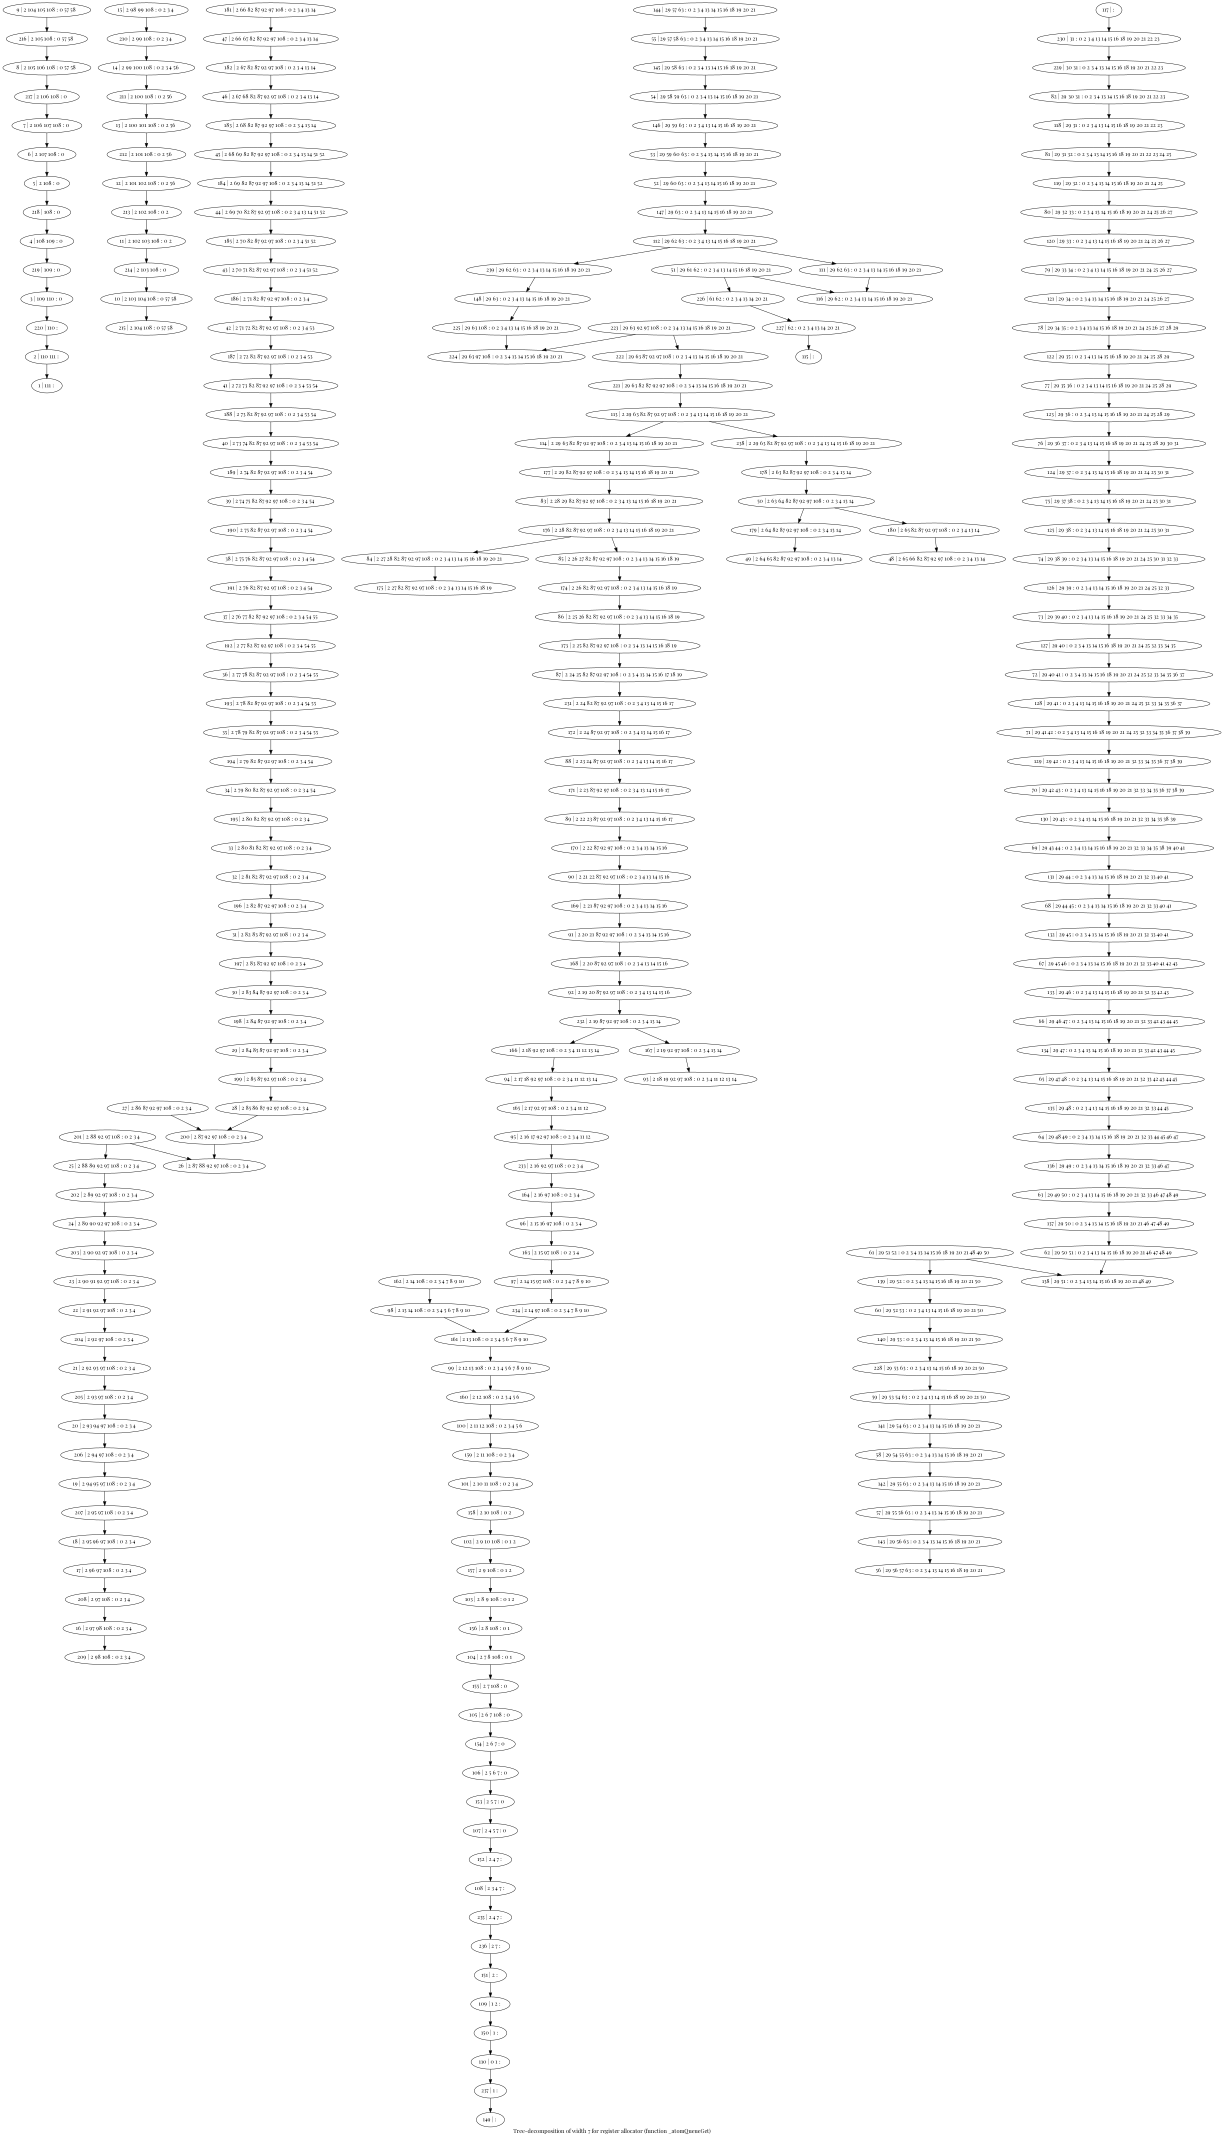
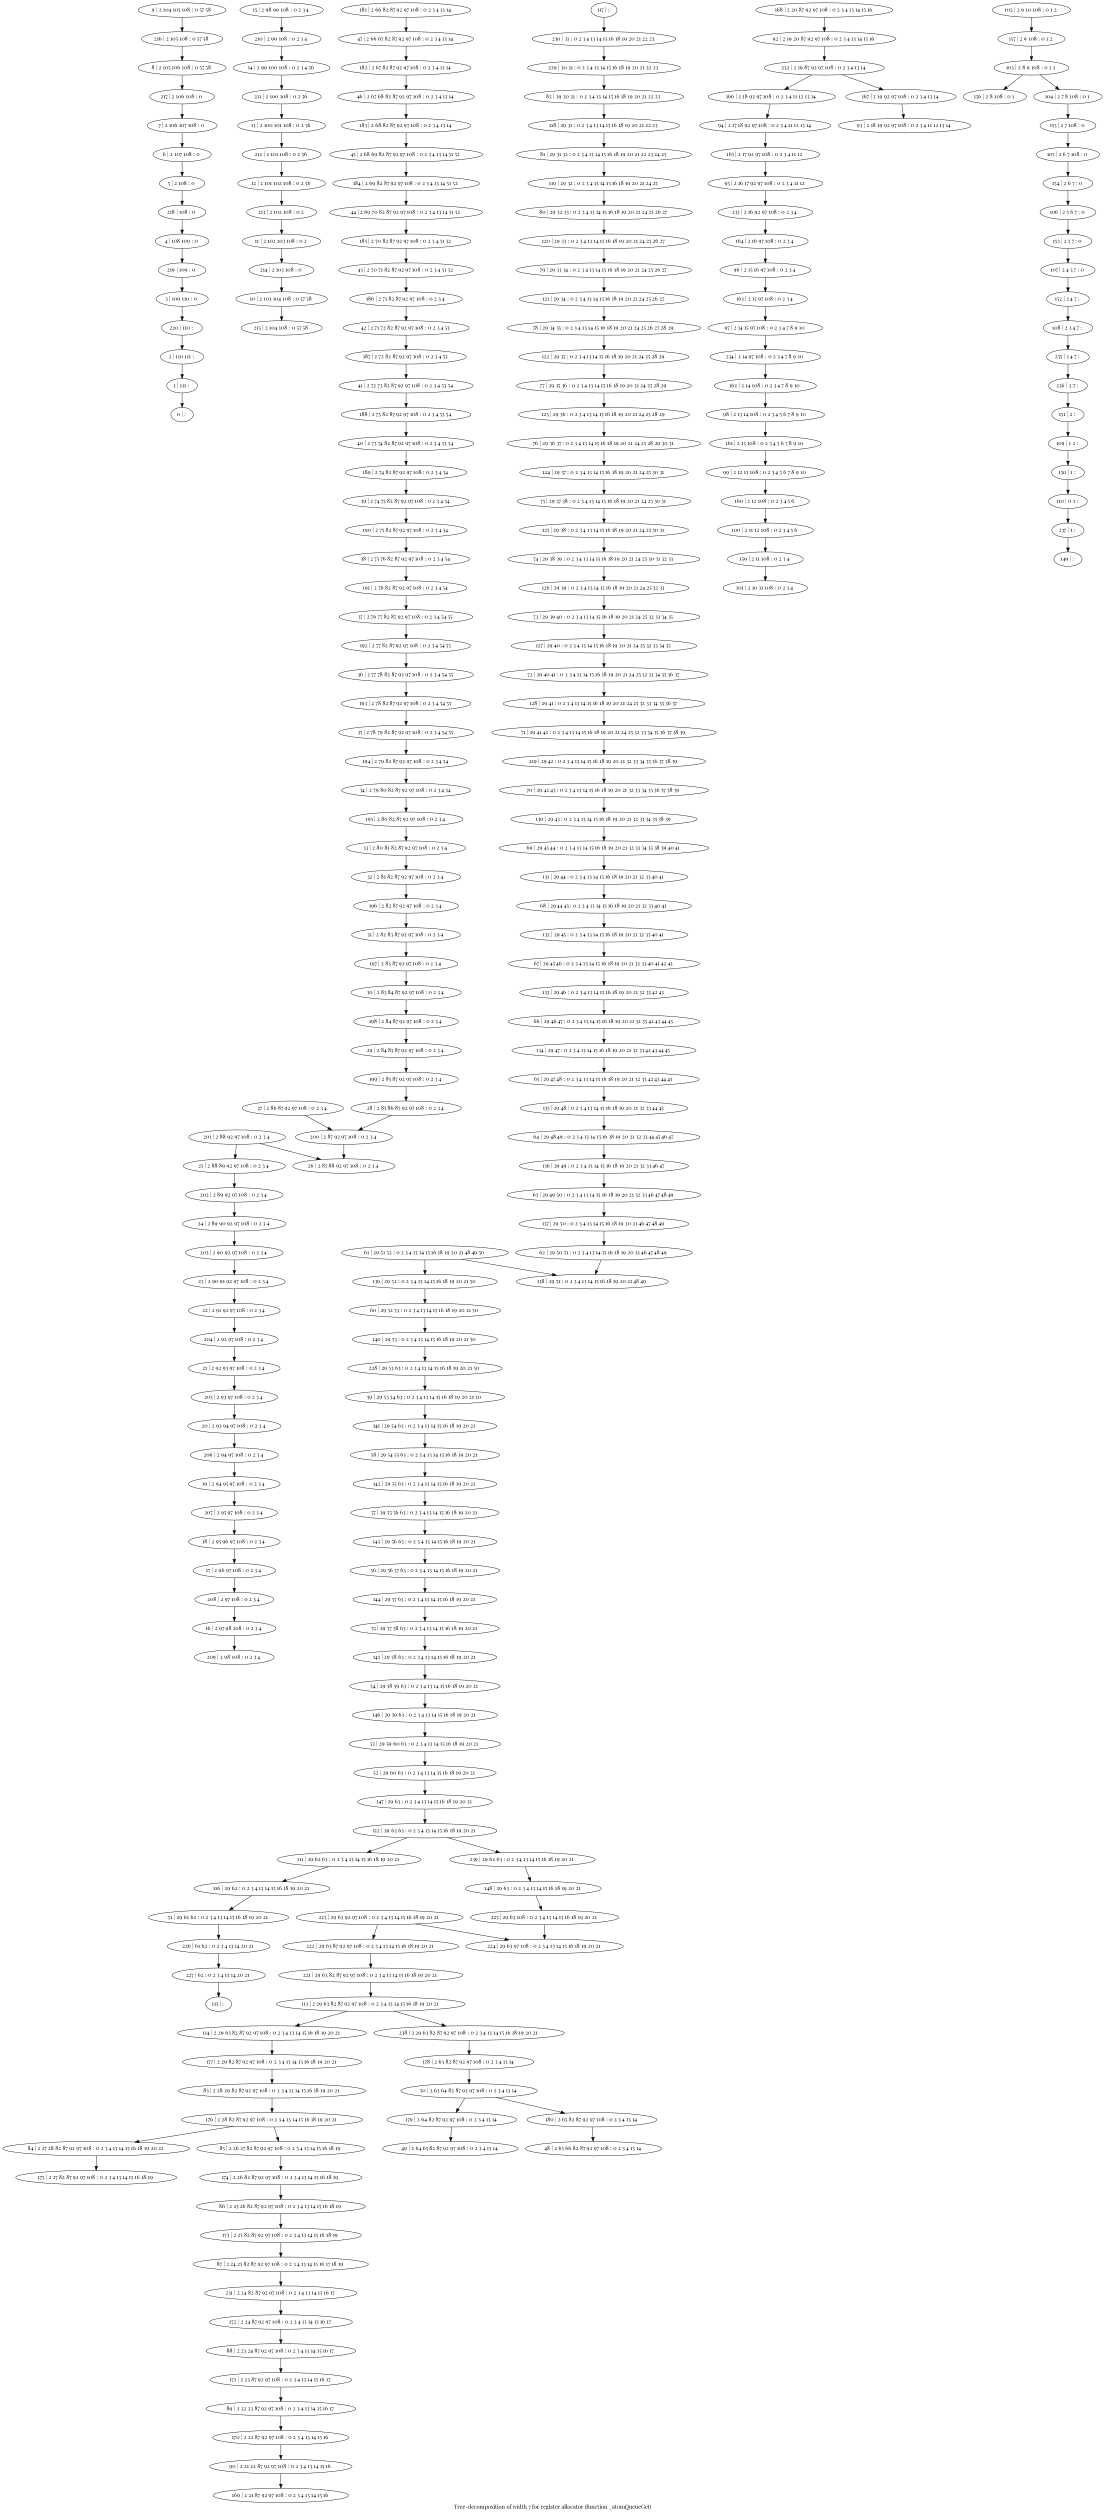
edge "51 | 29 61 62 : 0 2 3 4 13 14 15 16 18 19 20 21" -> "116 | 29 62 : 0 2 3 4 13 14 15 16 18 19 20 21": reversed
node "0 | :": added
node "91 | 2 20 21 87 92 97 108 : 0 2 3 4 13 14 15 16": removed
edge "234 | 2 14 97 108 : 0 2 3 4 7 8 9 10" -> "161 | 2 13 108 : 0 2 3 4 5 6 7 8 9 10": now "234 | 2 14 97 108 : 0 2 3 4 7 8 9 10" -> "162 | 2 14 108 : 0 2 3 4 7 8 9 10"
node "158 | 2 10 108 : 0 2": removed
edge "56 | 29 56 57 63 : 0 2 3 4 13 14 15 16 18 19 20 21" -> "144 | 29 57 63 : 0 2 3 4 13 14 15 16 18 19 20 21": added
edge "156 | 2 8 108 : 0 1" -> "104 | 2 7 8 108 : 0 1": now "103 | 2 8 9 108 : 0 1 2" -> "104 | 2 7 8 108 : 0 1"
